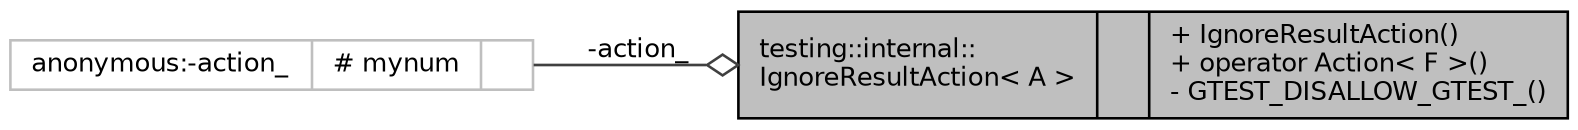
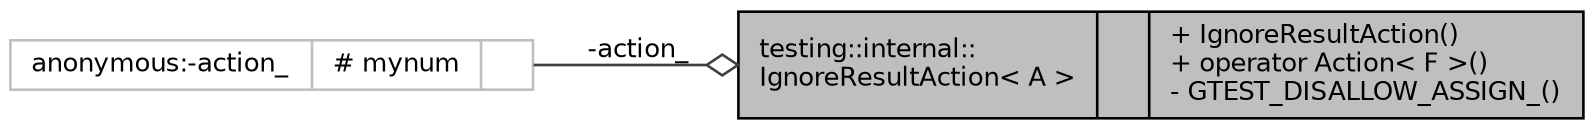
node "testing::internal::": text "- GTEST_DISALLOW_GTEST_()" -> "- GTEST_DISALLOW_ASSIGN_()"
